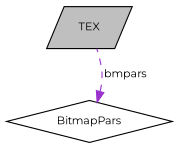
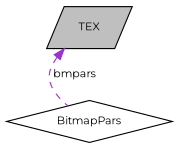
edge "TEX" -> "BitmapPars": reversed
